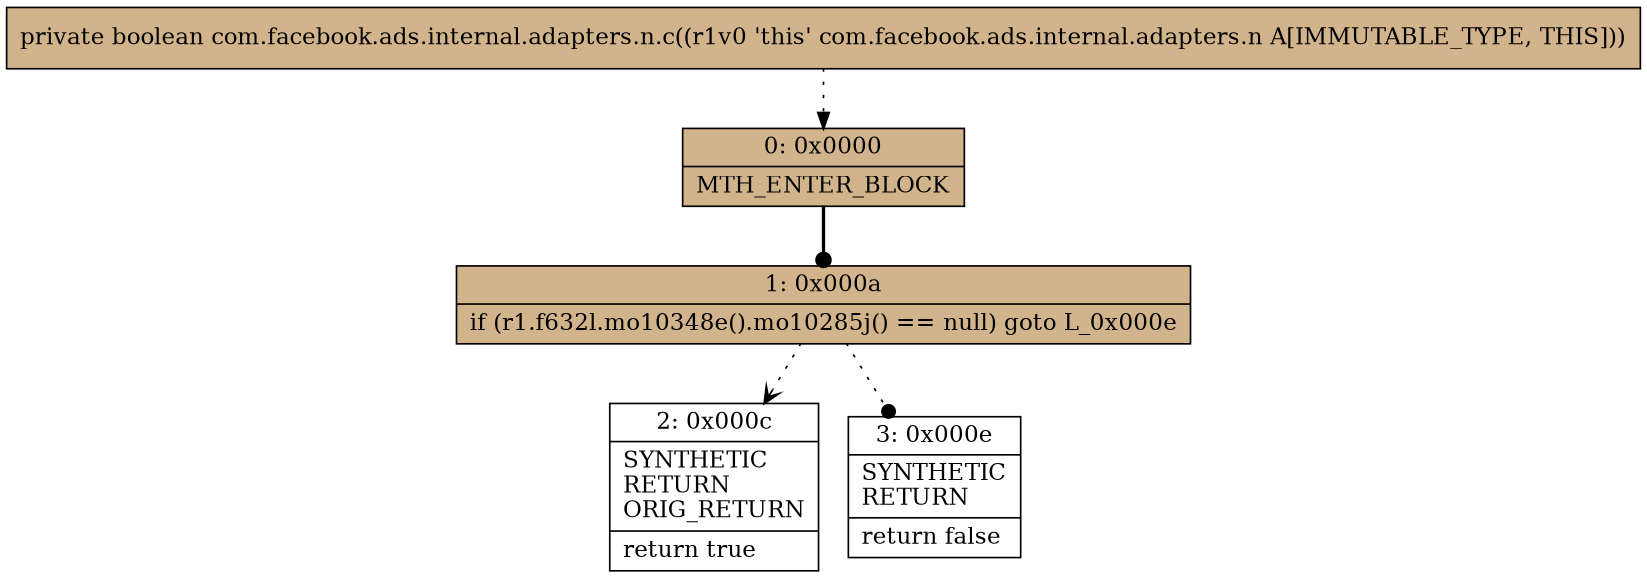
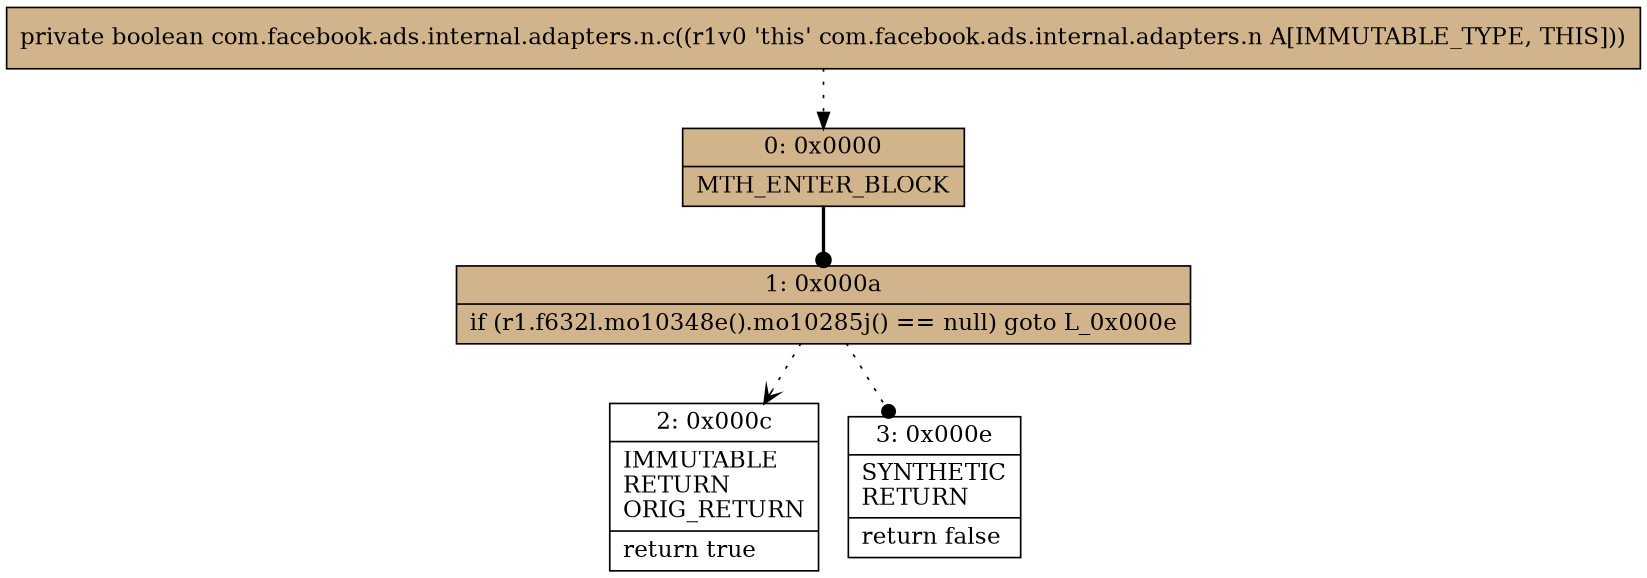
node "2: 0x000c": text "SYNTHETIC" -> "IMMUTABLE"
